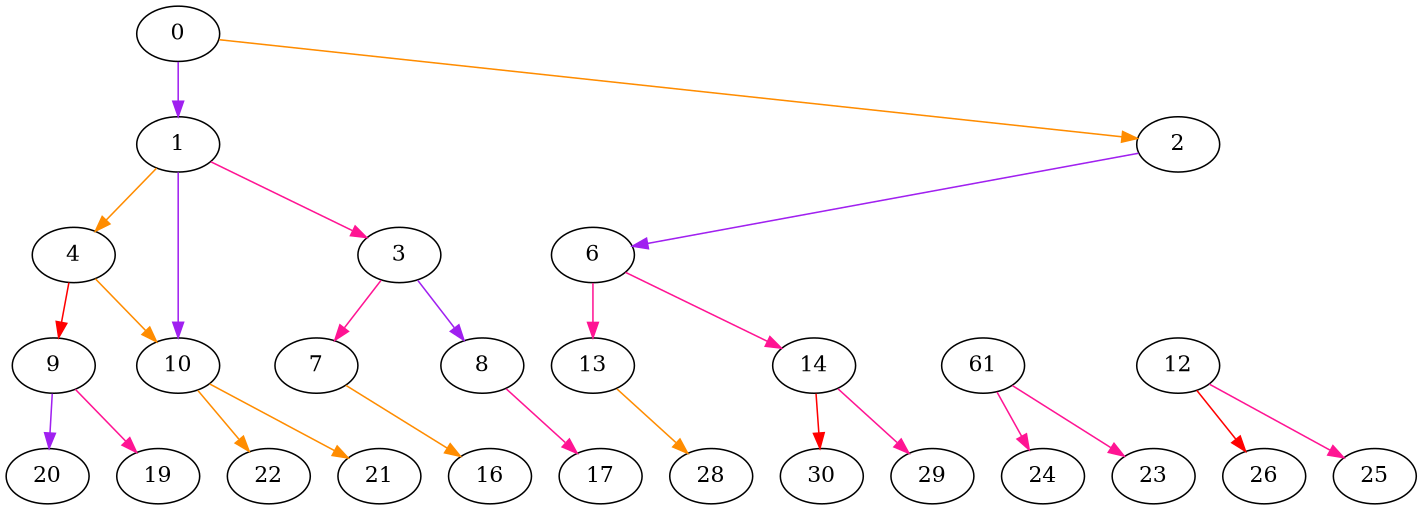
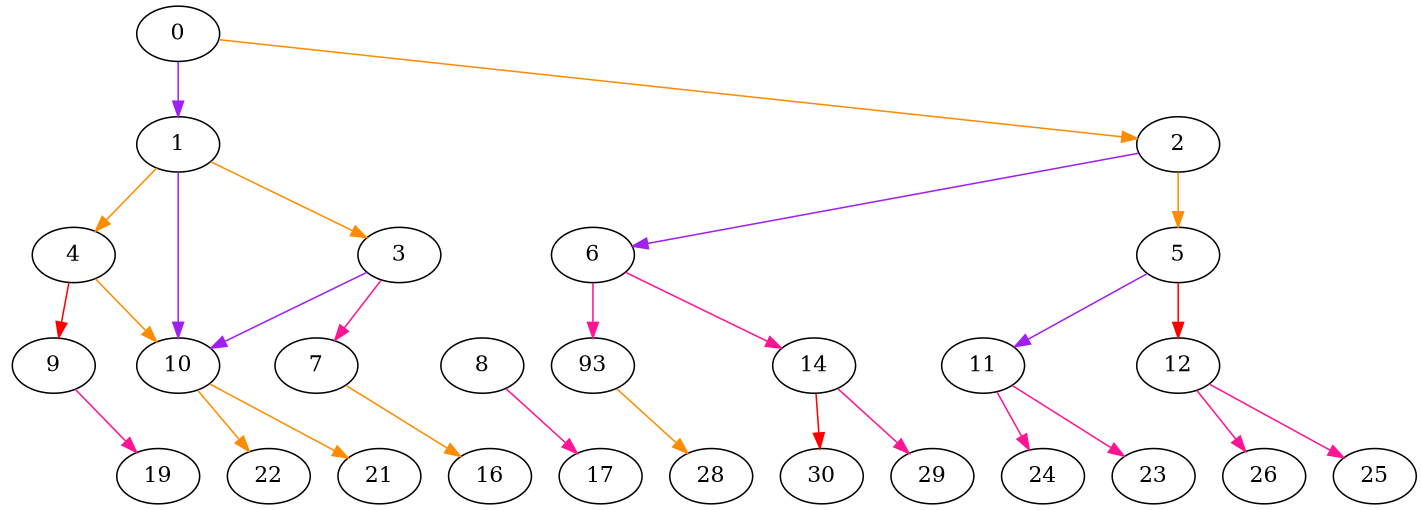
edge "1" -> "3": color deeppink -> darkorange
node "5": added
edge "3" -> "8": now "3" -> "10"
node "13": label "13" -> "93"
node "61": label "61" -> "11"
edge "12" -> "26": color red -> deeppink
node "20": removed
